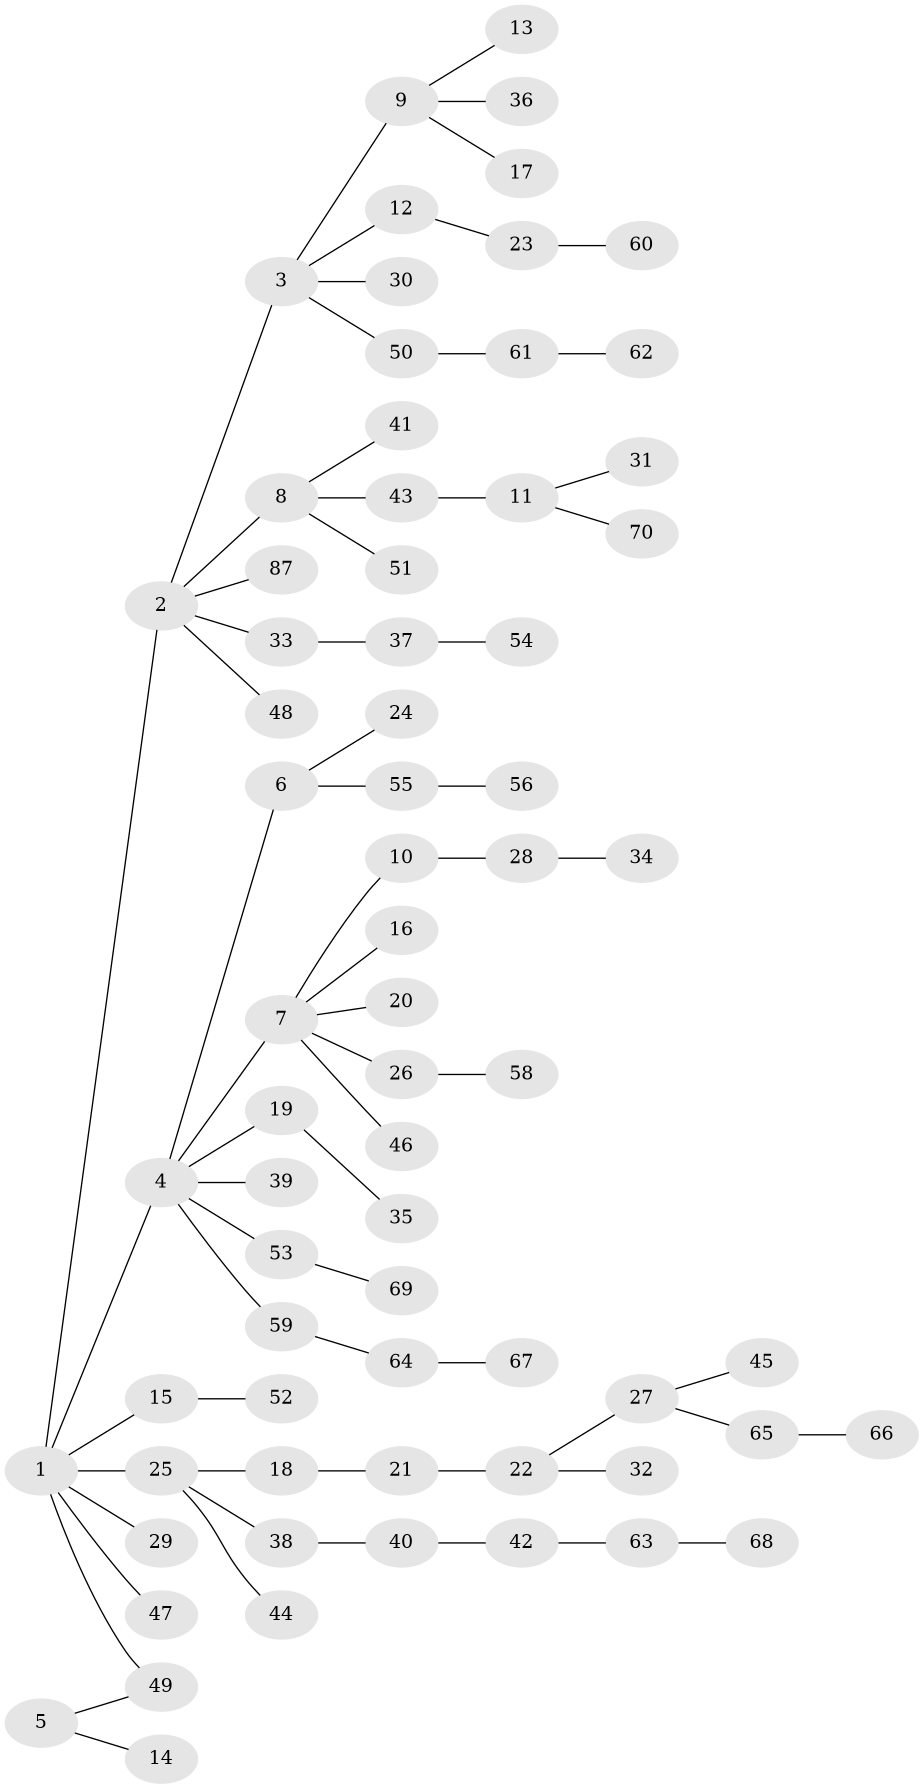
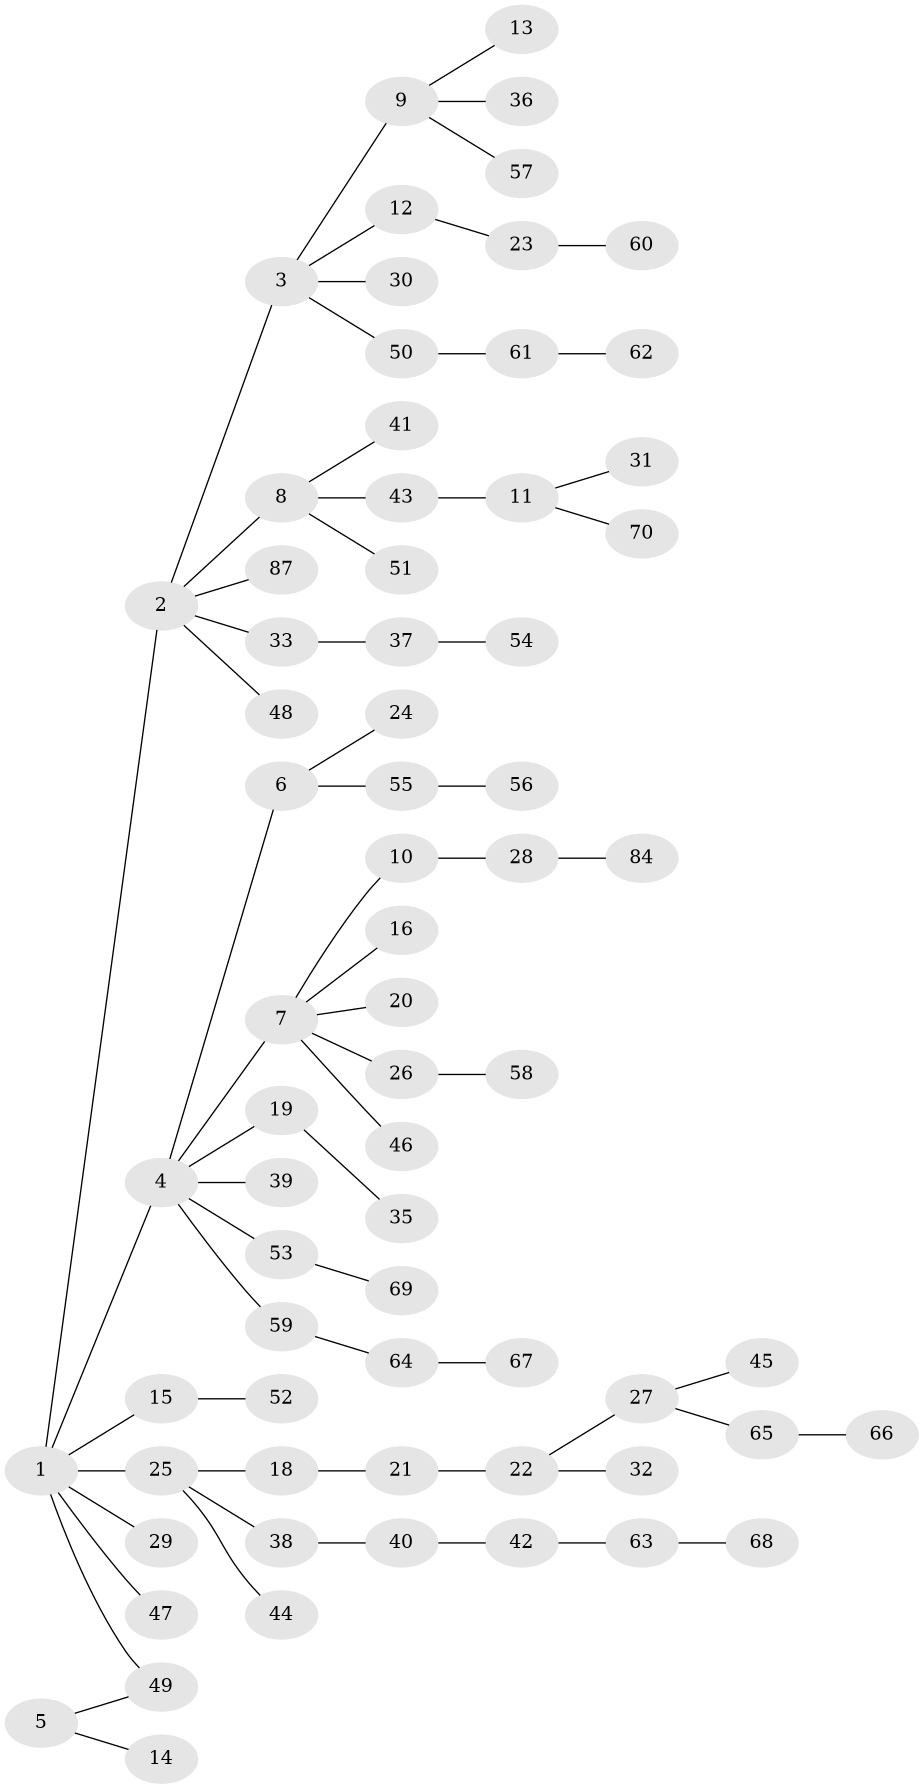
node "17": label "17" -> "57"
node "34": label "34" -> "84"
